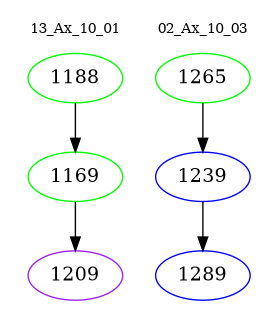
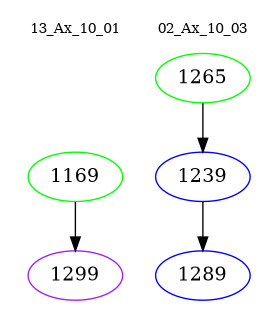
node "1188": removed
node "1209": label "1209" -> "1299"
